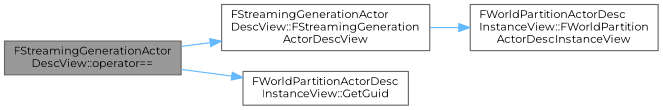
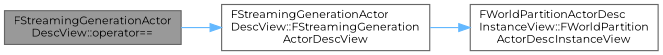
node "FWorldPartitionActorDesc InstanceView::GetGuid": removed
